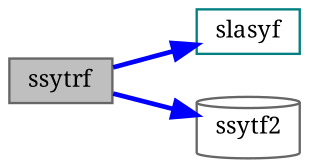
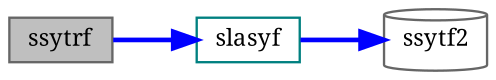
edge "ssytrf" -> "ssytf2": now "slasyf" -> "ssytf2"
